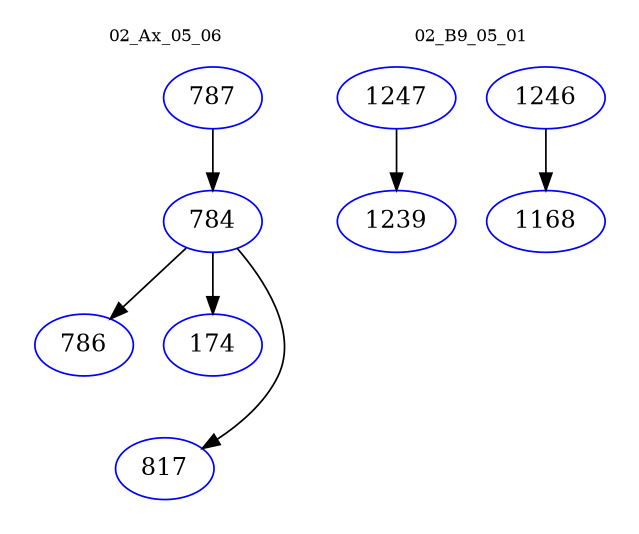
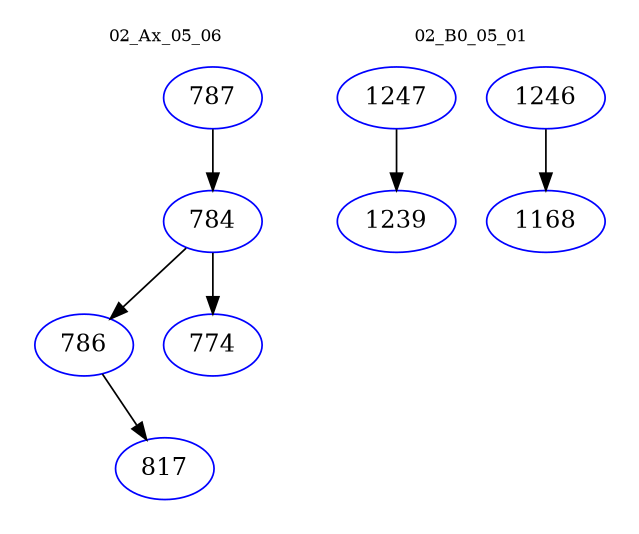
cluster "02_B9_05_01": label "02_B9_05_01" -> "02_B0_05_01"
node "174": label "174" -> "774"
edge "784" -> "817": now "786" -> "817"
